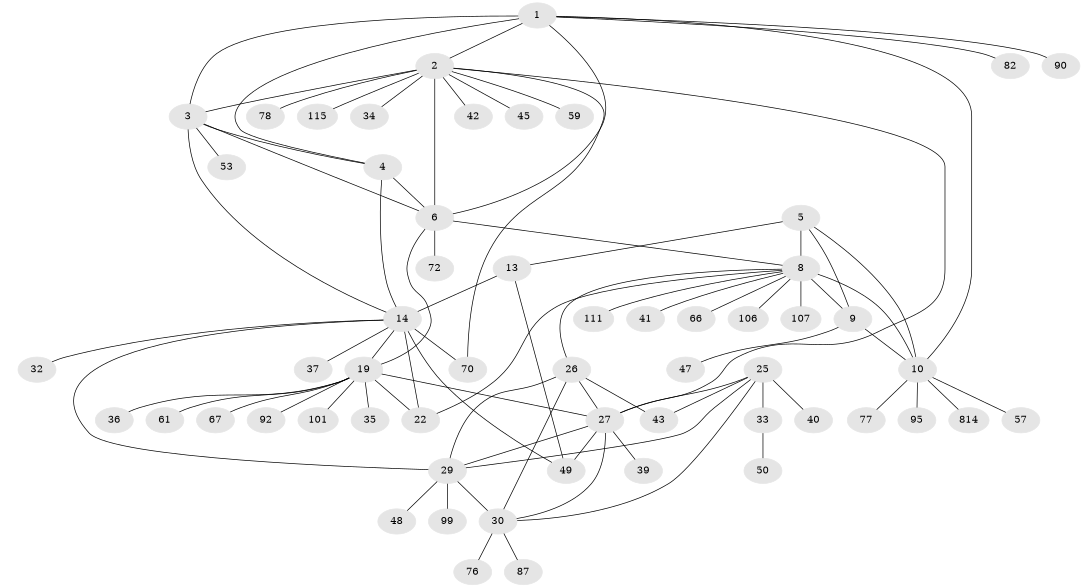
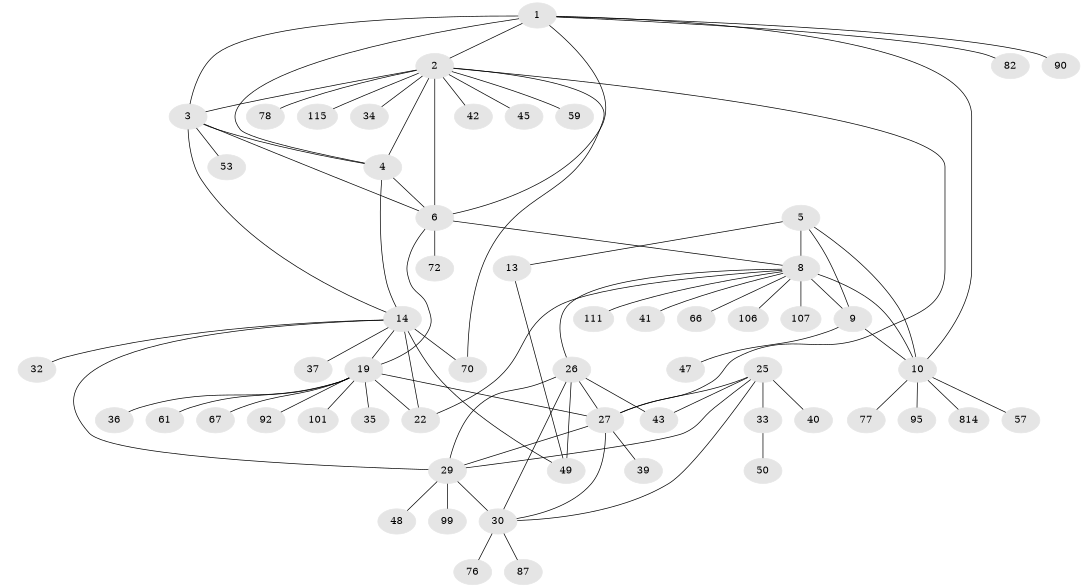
edge "2" -- "4": added
edge "13" -- "14": removed
edge "27" -- "49": now "26" -- "49"
